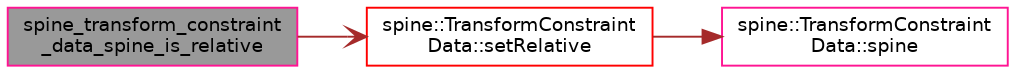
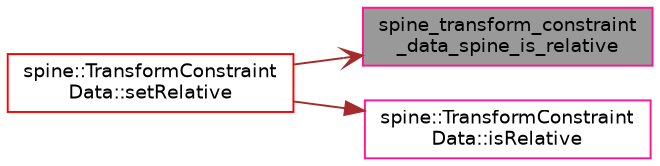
edge "spine_transform_constraint _data_spine_is_relative" -> "spine::TransformConstraint Data::setRelative": reversed
node "spine::TransformConstraint Data::spine": label "spine::TransformConstraint Data::spine" -> "spine::TransformConstraint Data::isRelative"
